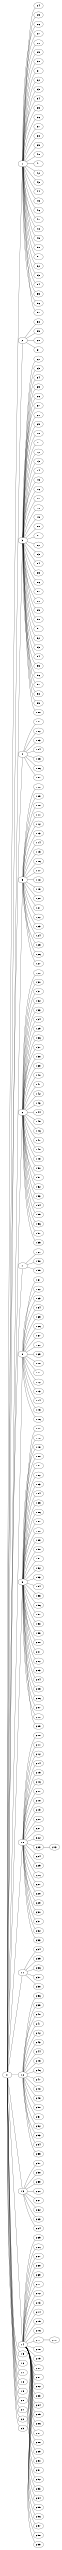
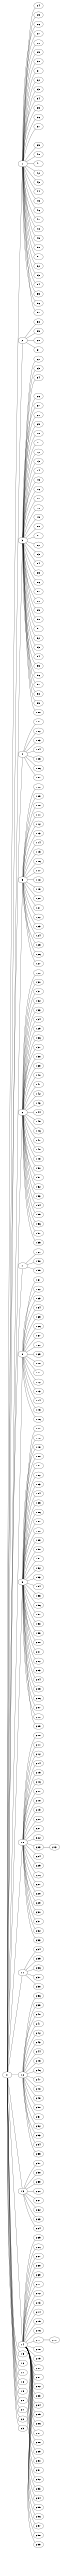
node "38": removed
node "65": removed
